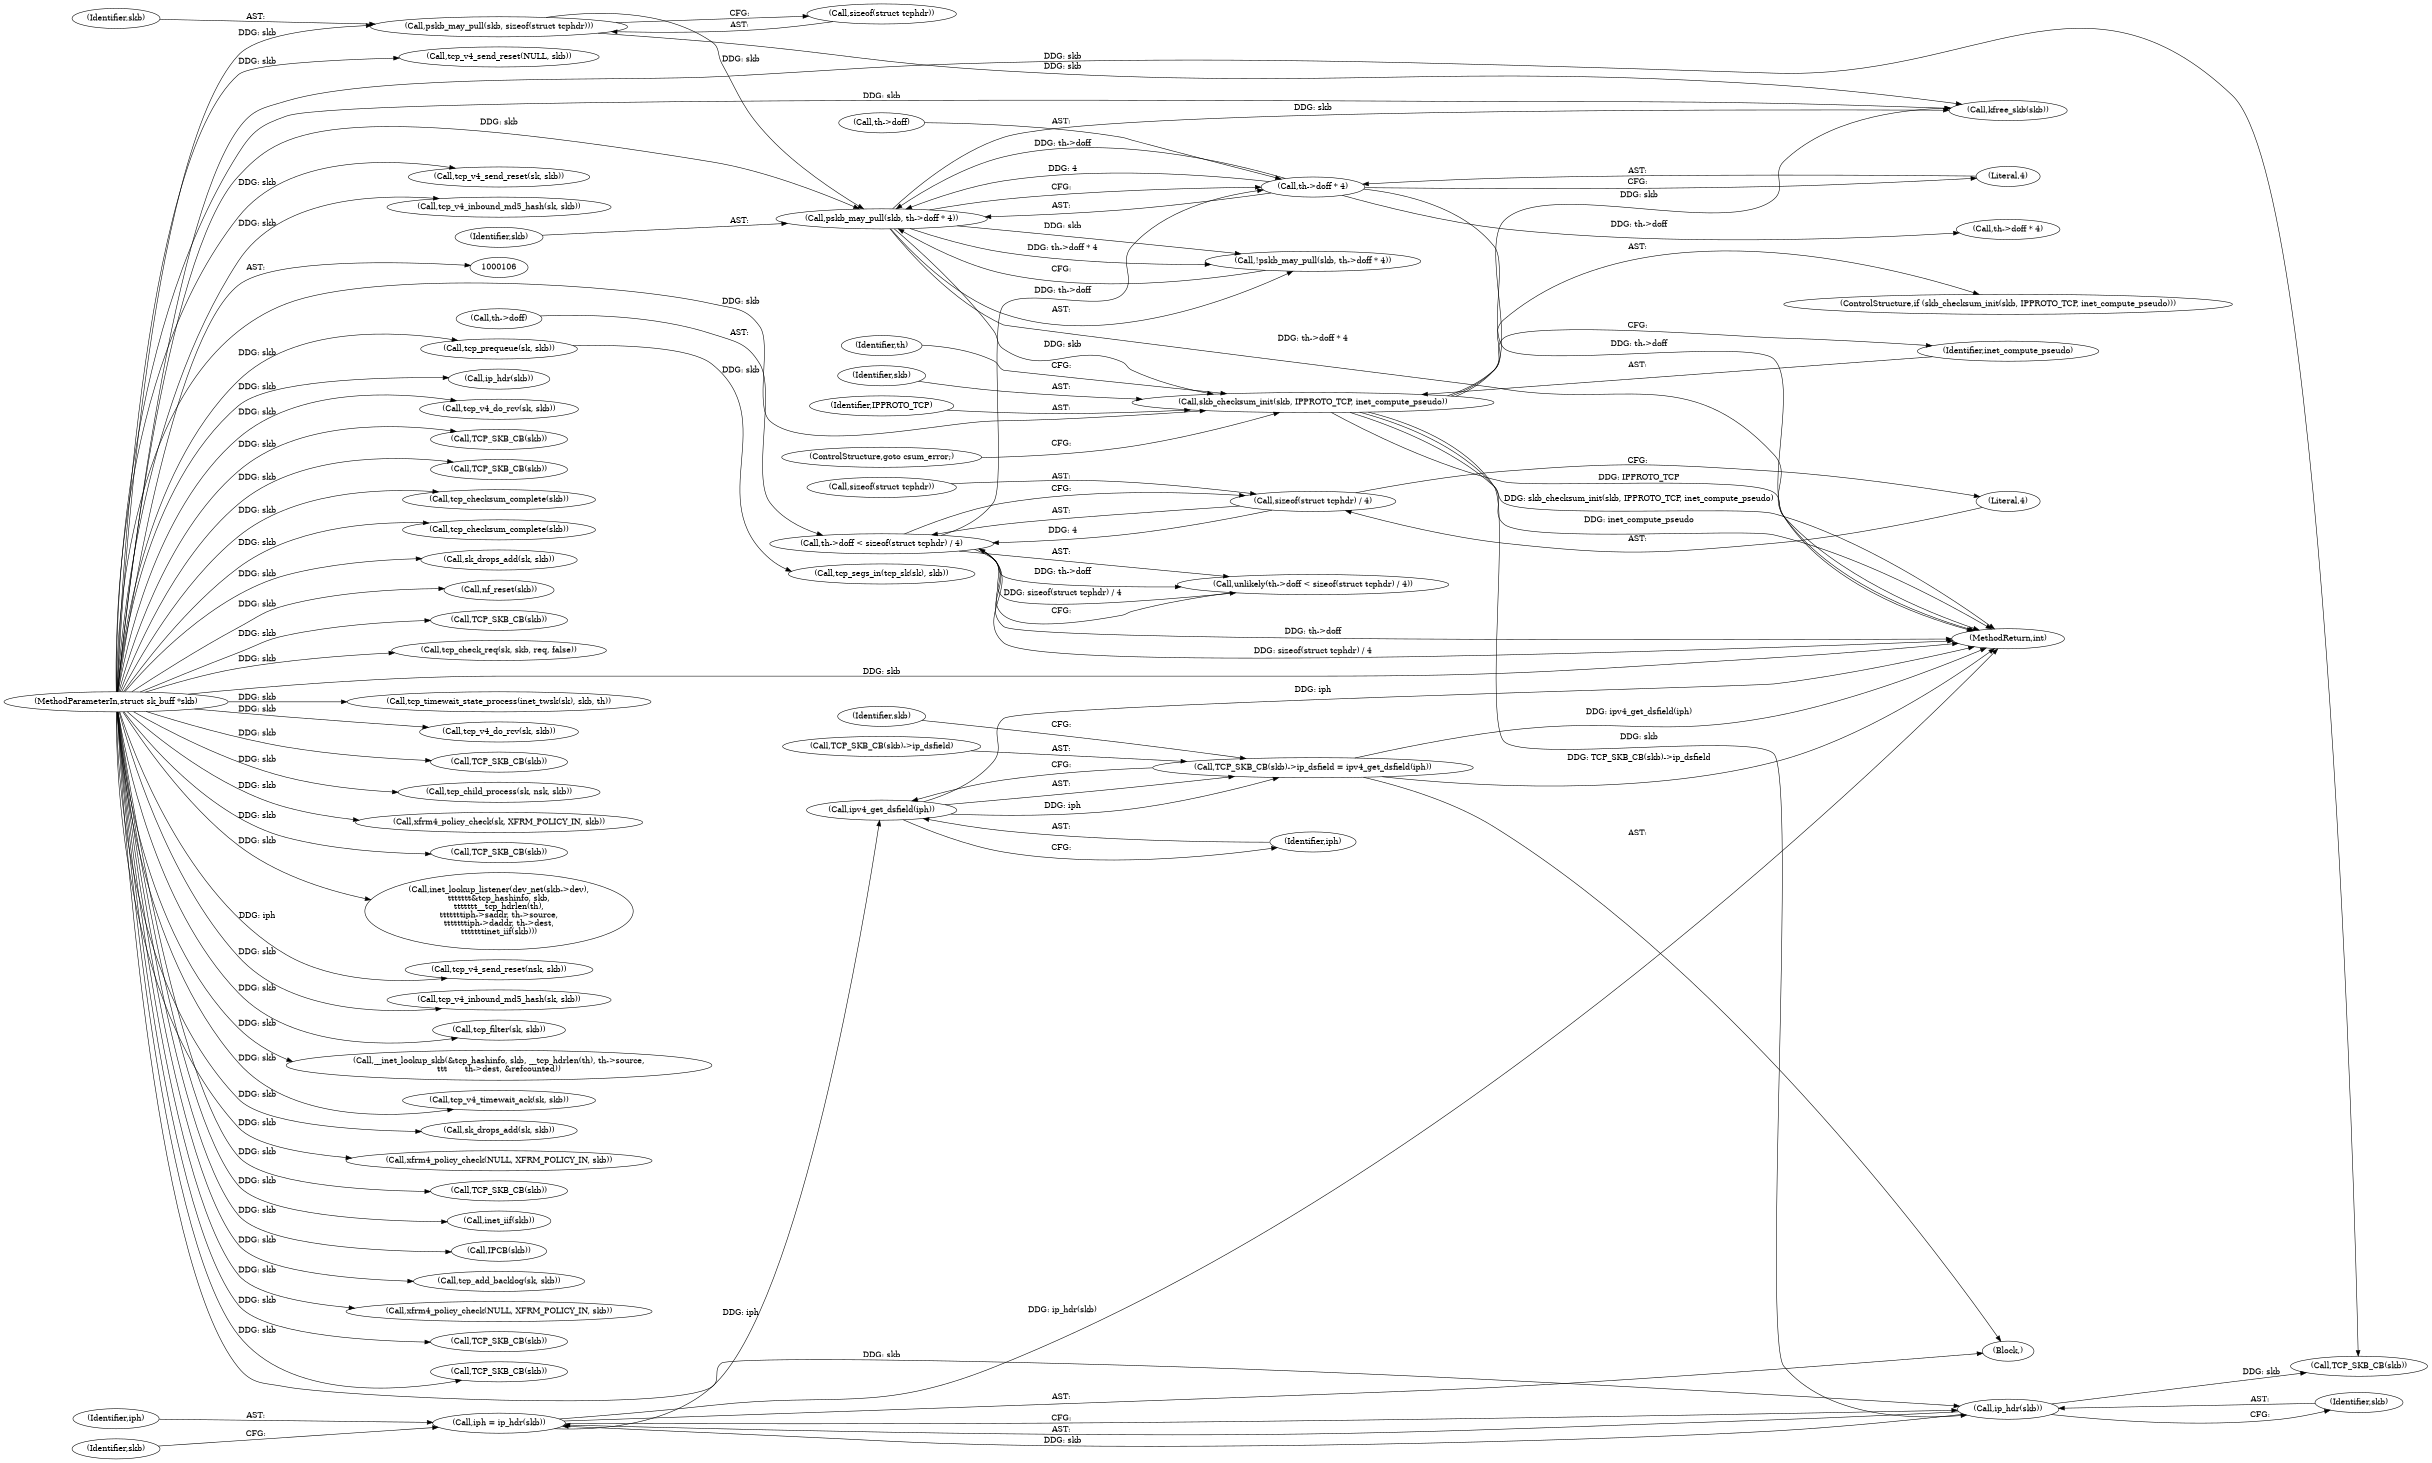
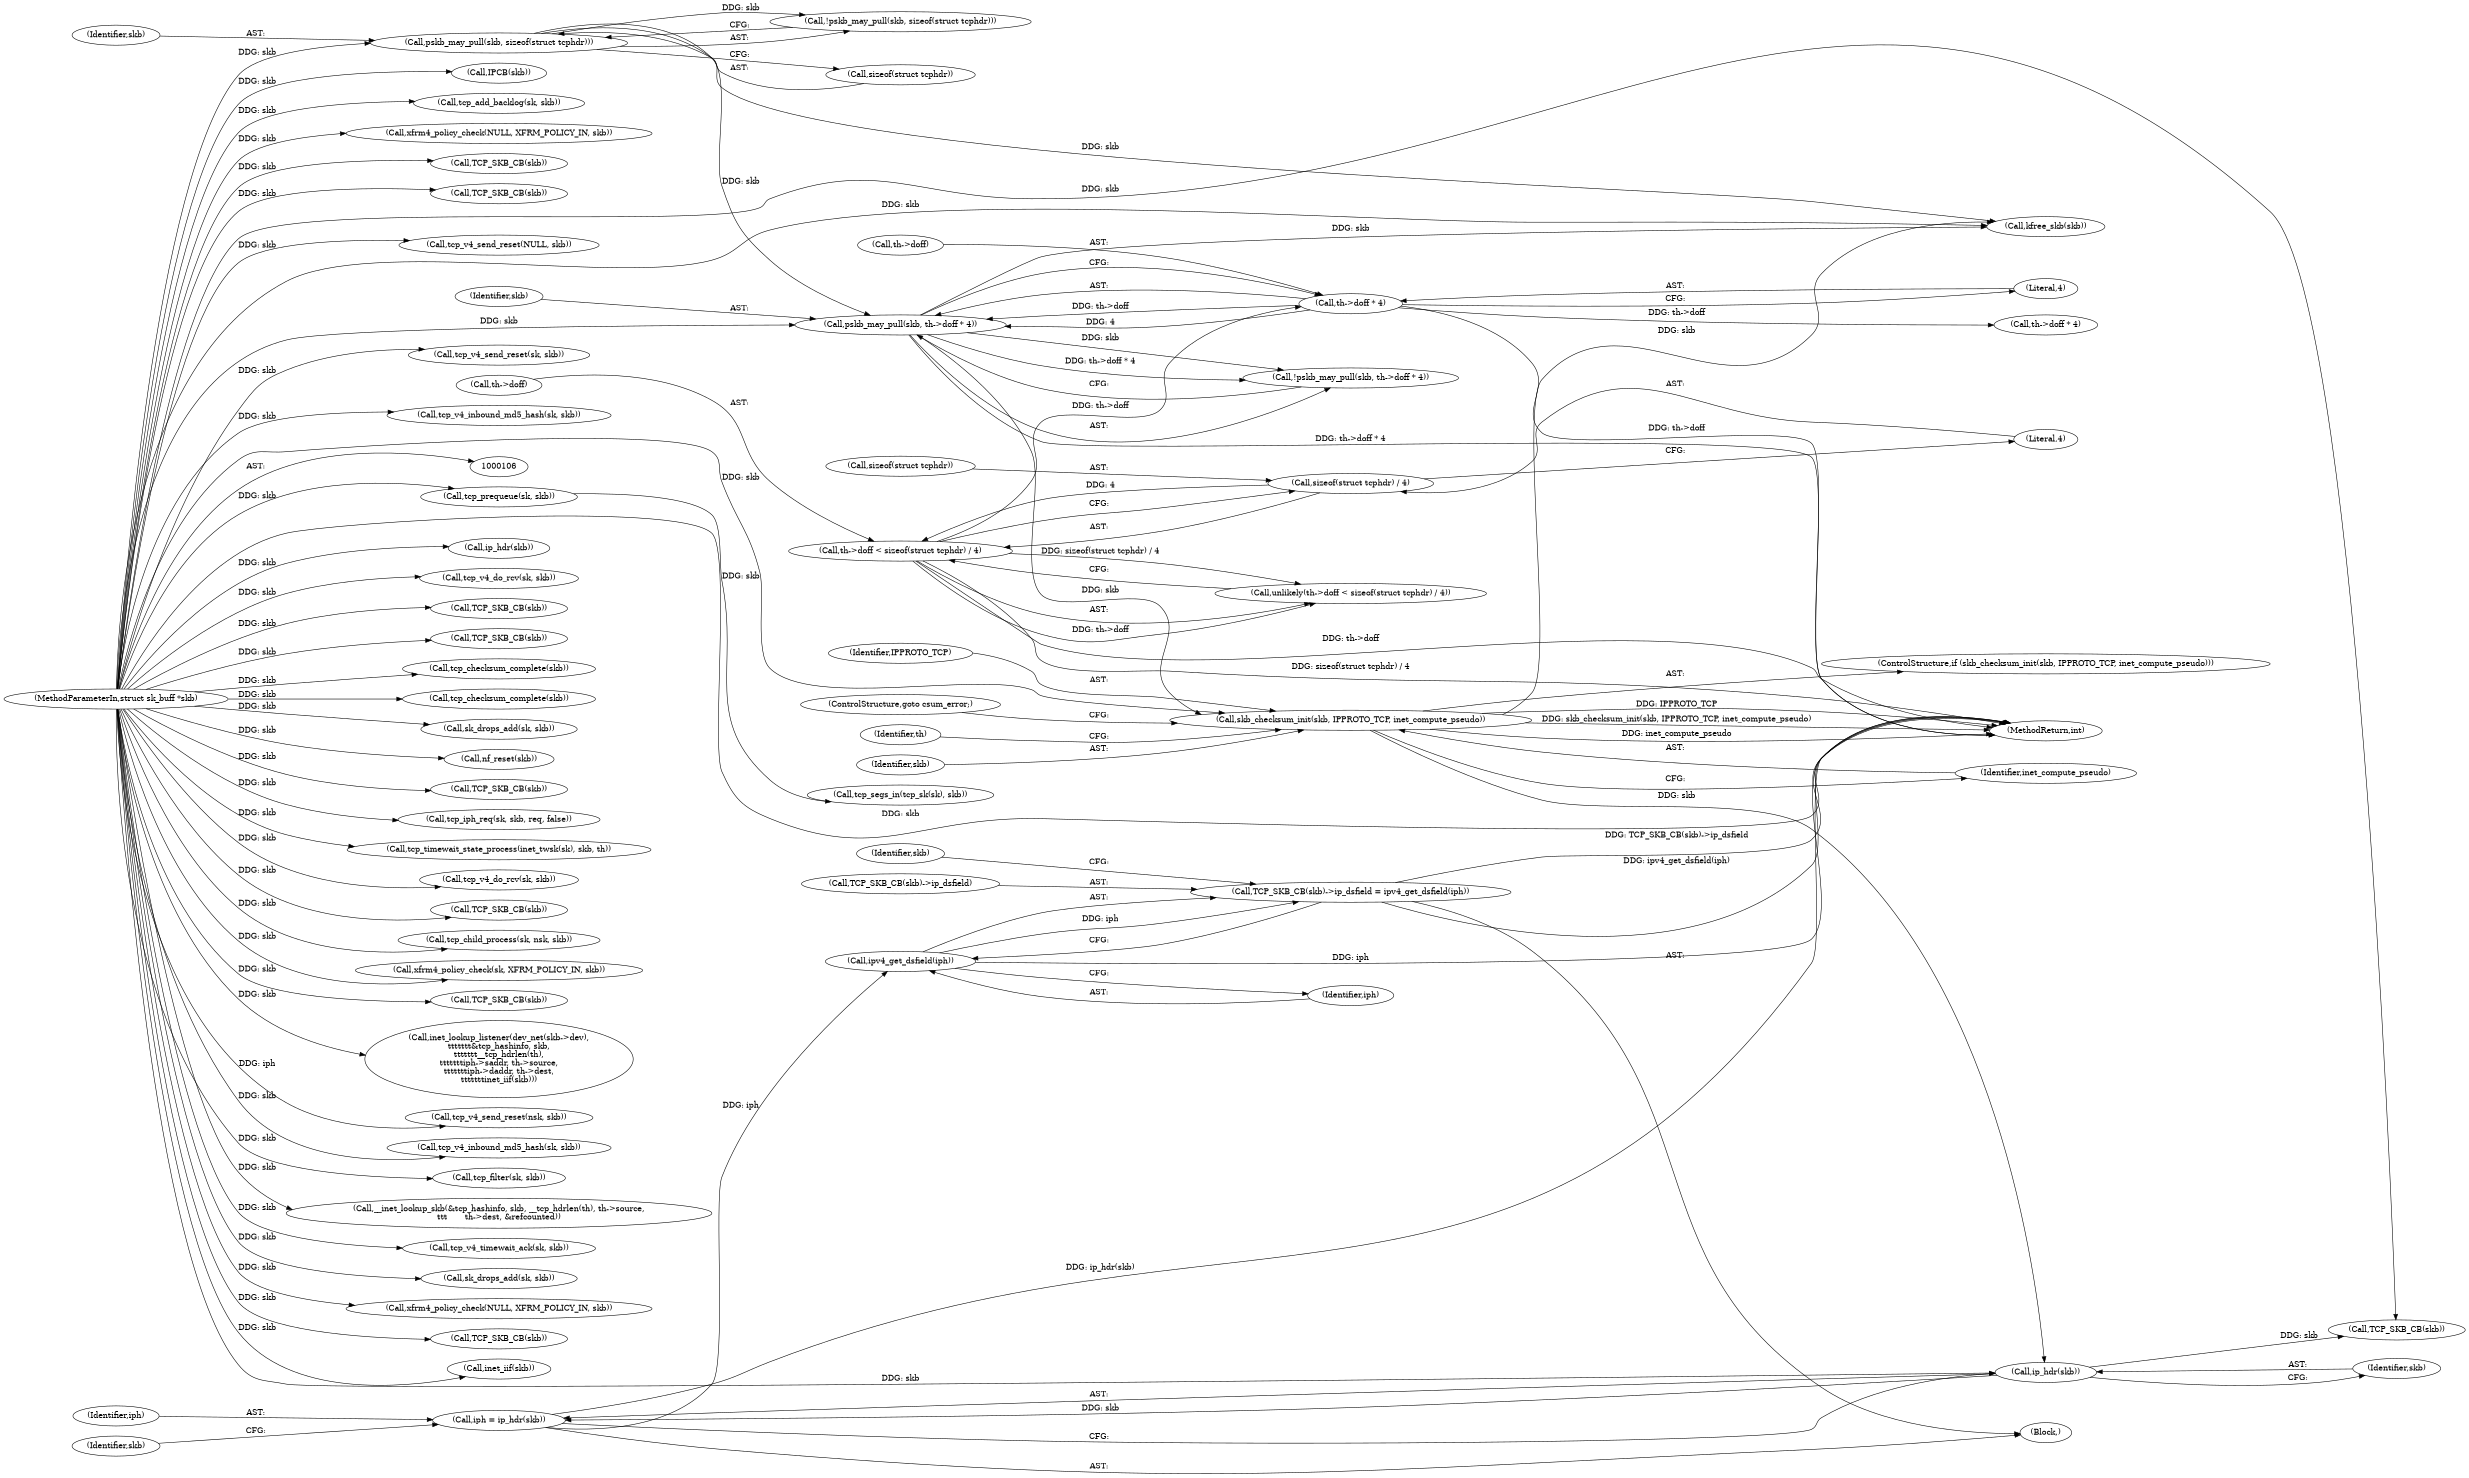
node "(Call,!pskb_may_pull(skb, sizeof(struct tcphdr)))": added
node "(Call,tcp_check_req(sk, skb, req, false))": label "(Call,tcp_check_req(sk, skb, req, false))" -> "(Call,tcp_iph_req(sk, skb, req, false))"
